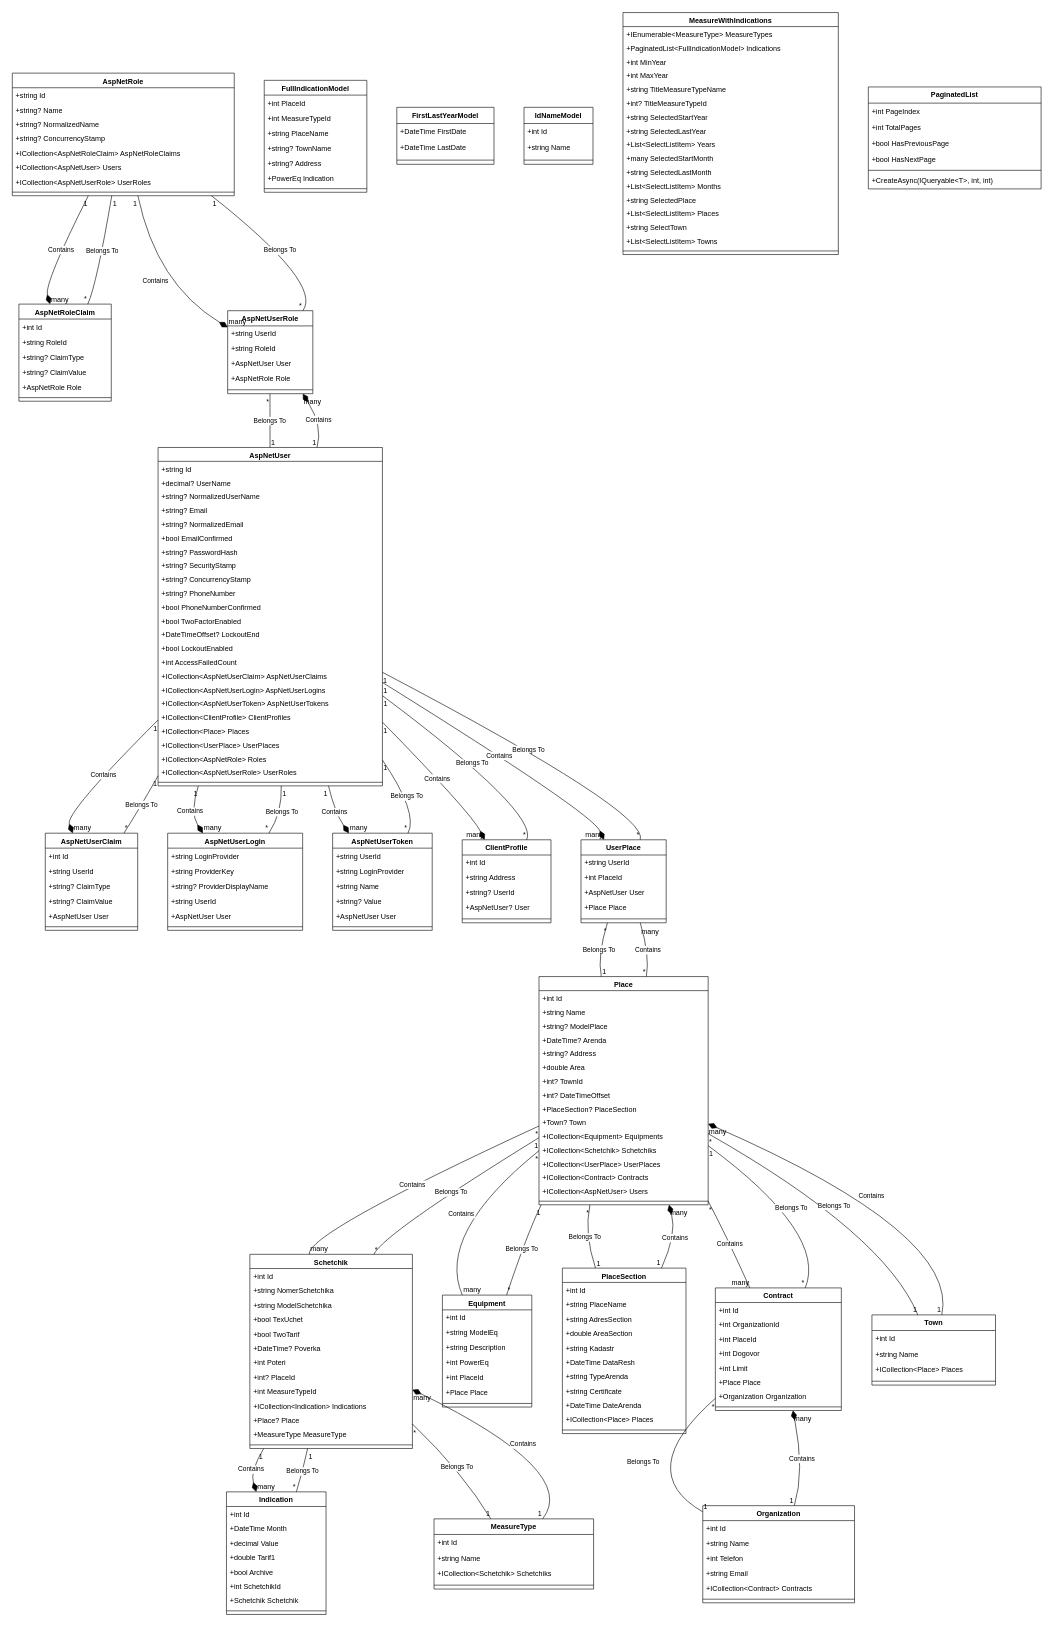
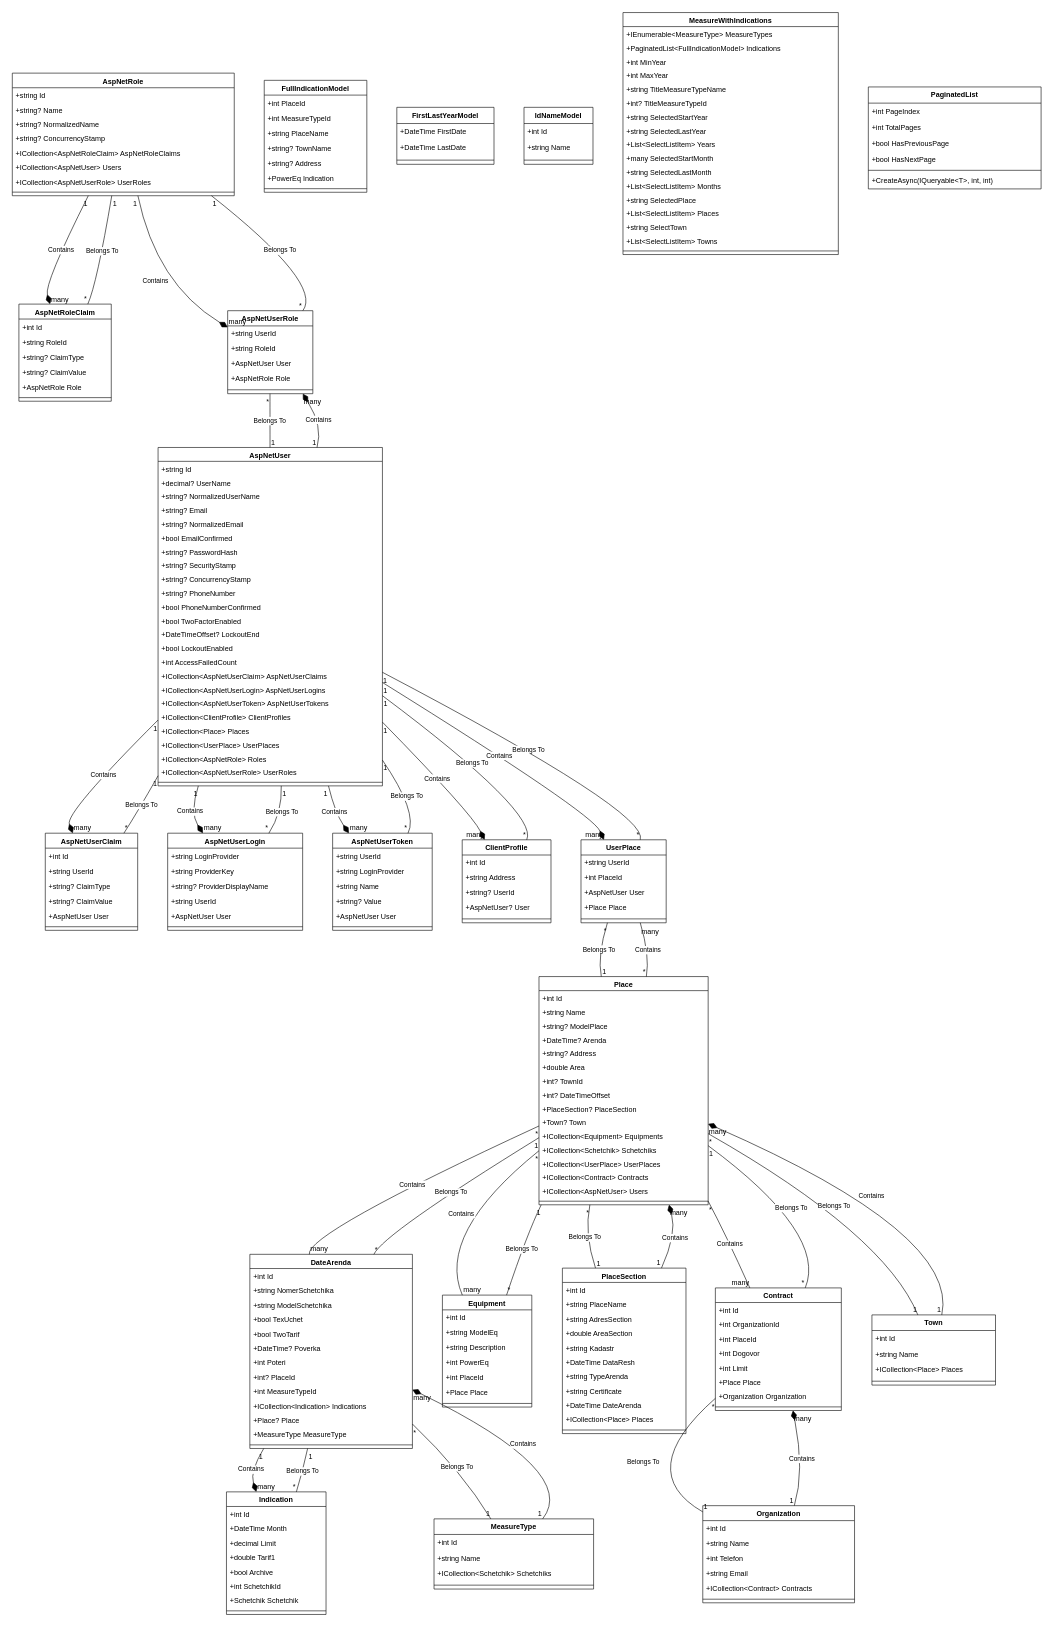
node "Schetchik": label "Schetchik" -> "DateArenda"
node "+decimal Value": label "+decimal Value" -> "+decimal Limit"
